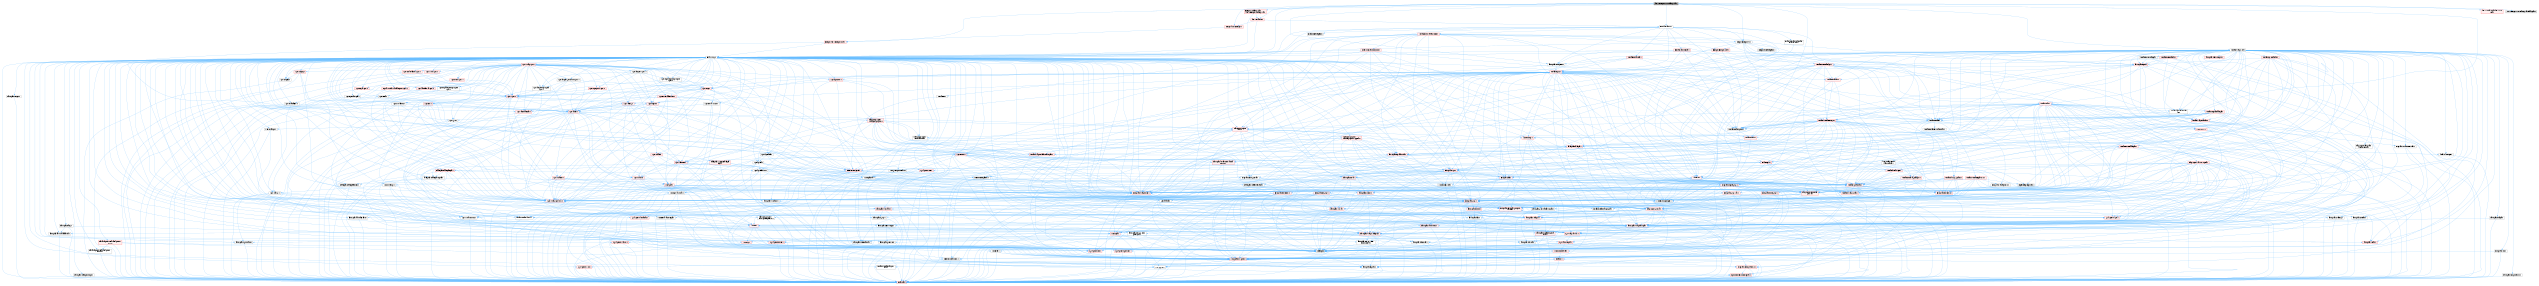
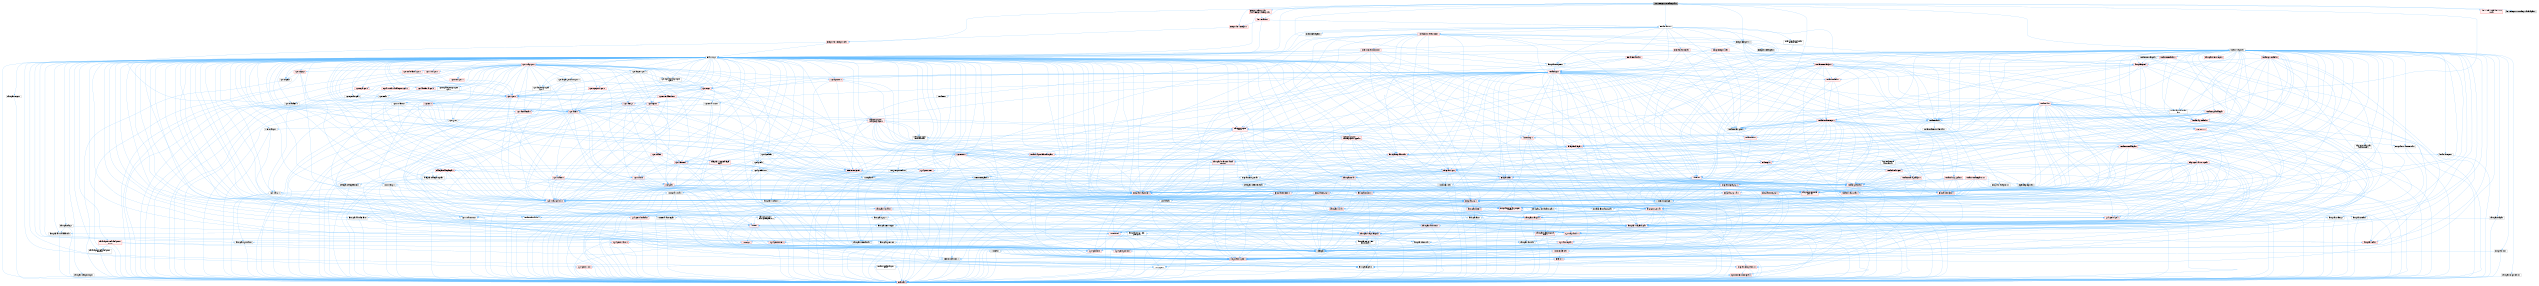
node "Misc/Trace.h": label "Misc/Trace.h" -> "Misc/CString.h"
